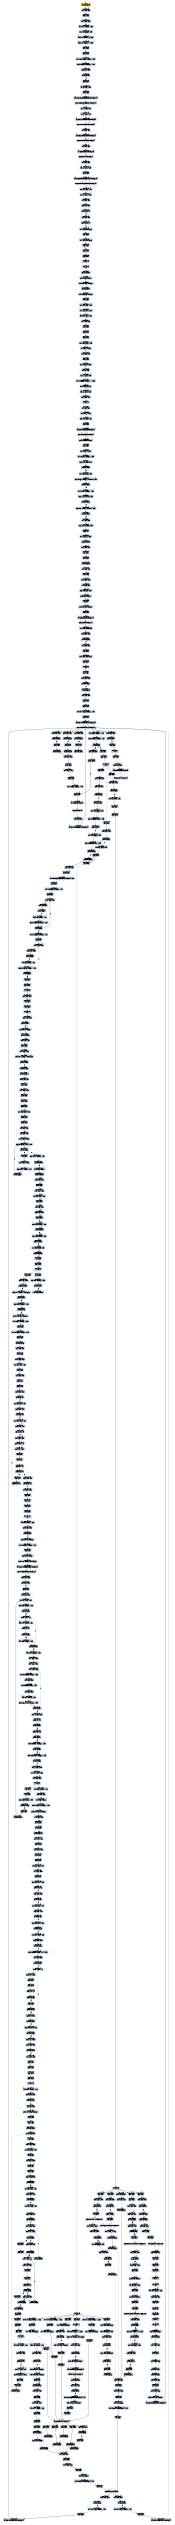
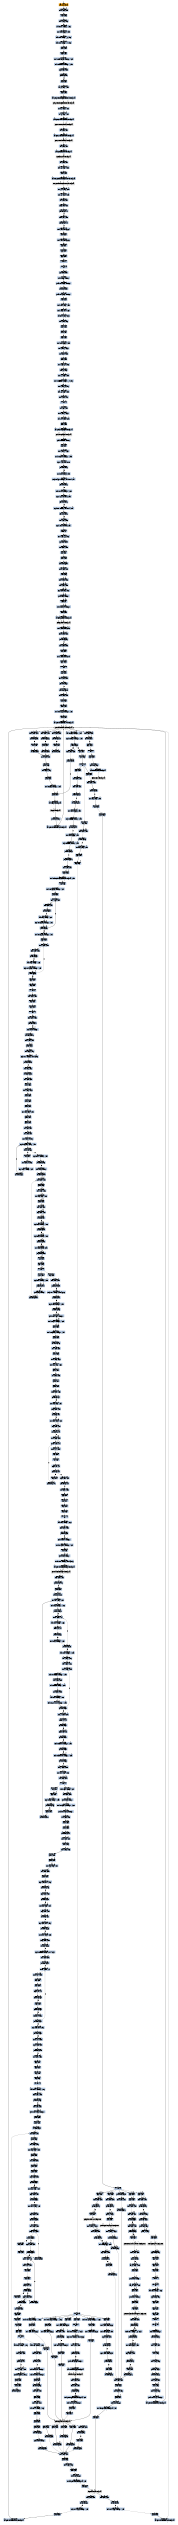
node "0x00434882 call 0x0043ba9a": added
